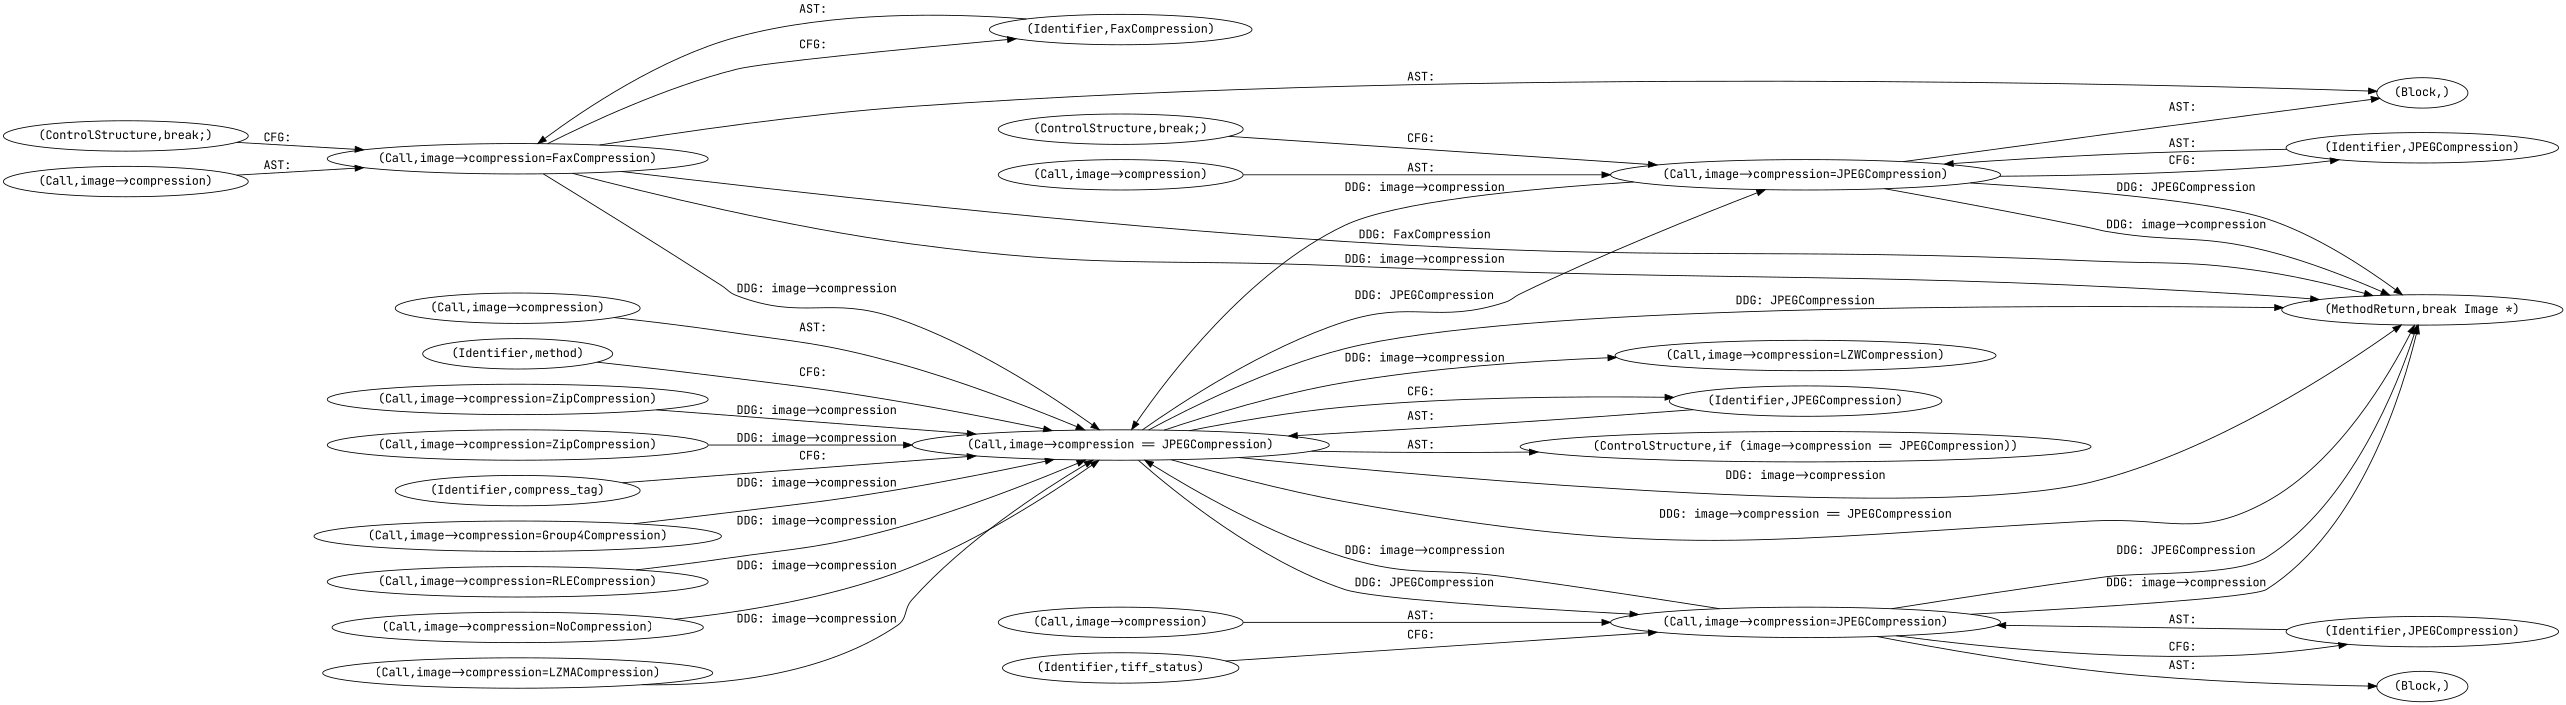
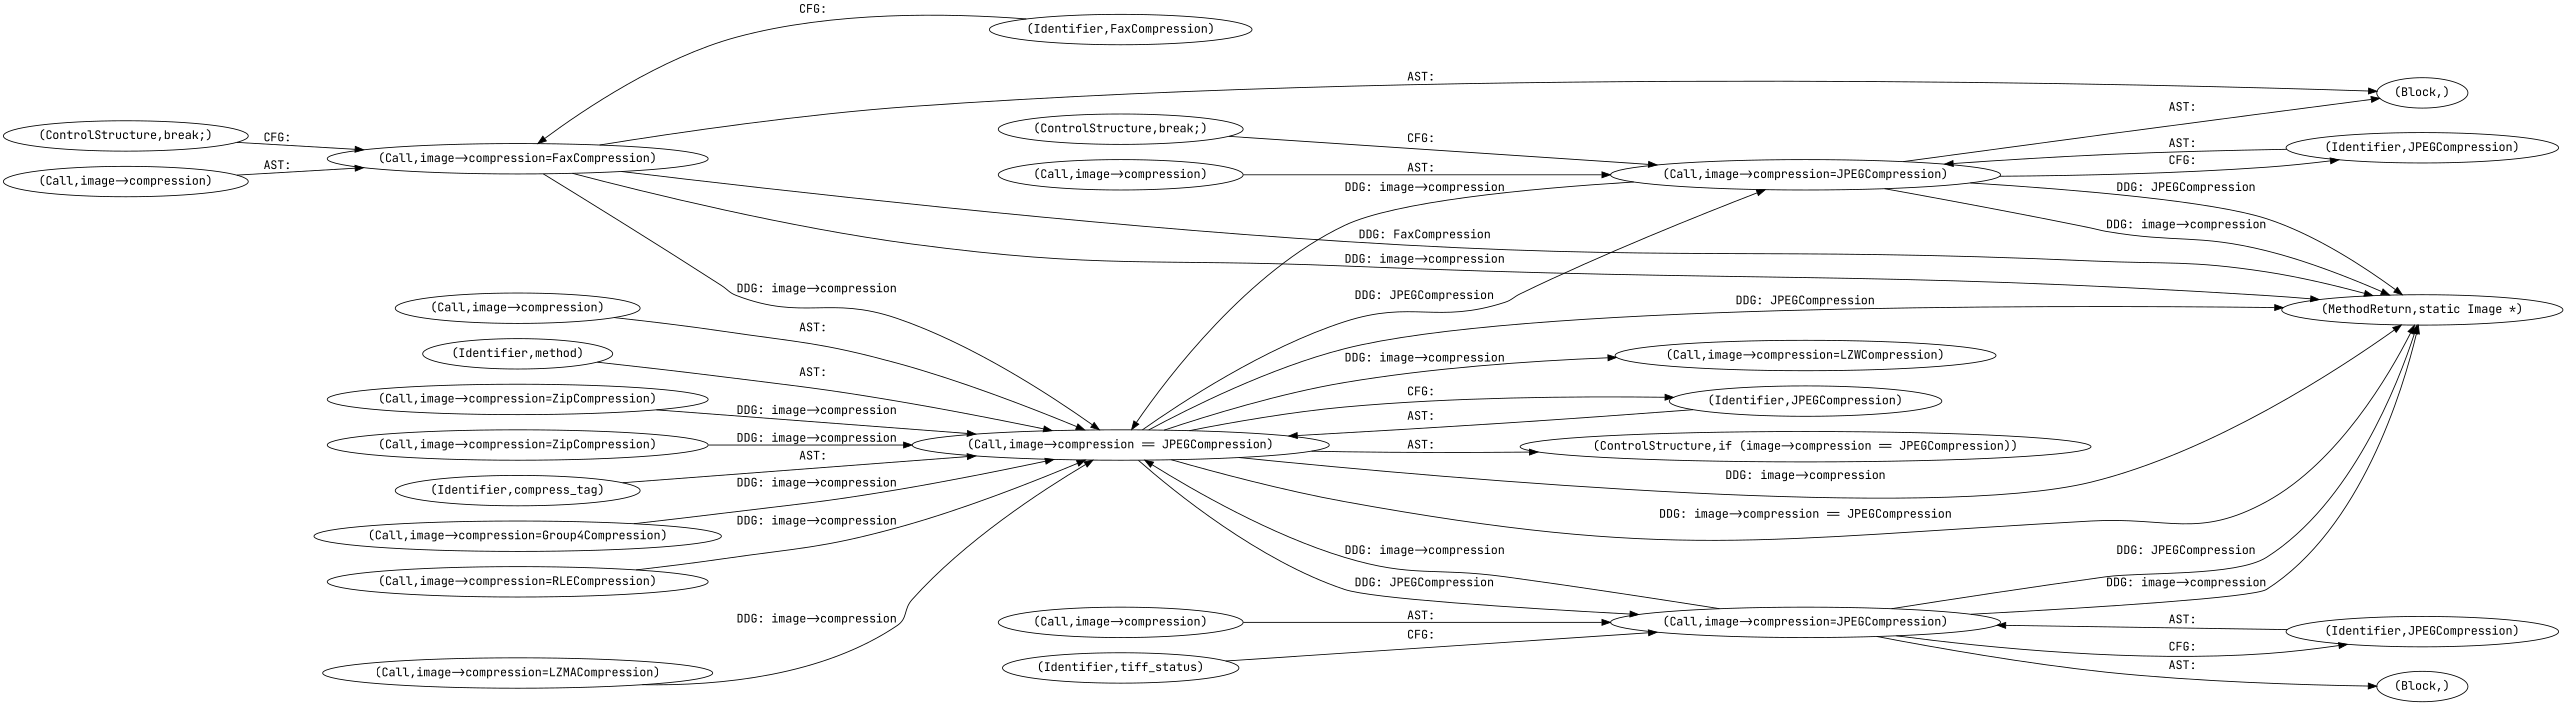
edge "(Identifier,FaxCompression)" -> "(Call,image->compression=FaxCompression)": label "AST: " -> "CFG: "
edge "(Call,image->compression=FaxCompression)" -> "(Identifier,FaxCompression)": removed, label "CFG:"
node "(MethodReturn,break Image *)": label "(MethodReturn,break Image *)" -> "(MethodReturn,static Image *)"
edge "(Identifier,method)" -> "(Call,image->compression == JPEGCompression)": label "CFG: " -> "AST: "
edge "(Identifier,compress_tag)" -> "(Call,image->compression == JPEGCompression)": label "CFG: " -> "AST: "
node "(Call,image->compression=NoCompression)": removed
